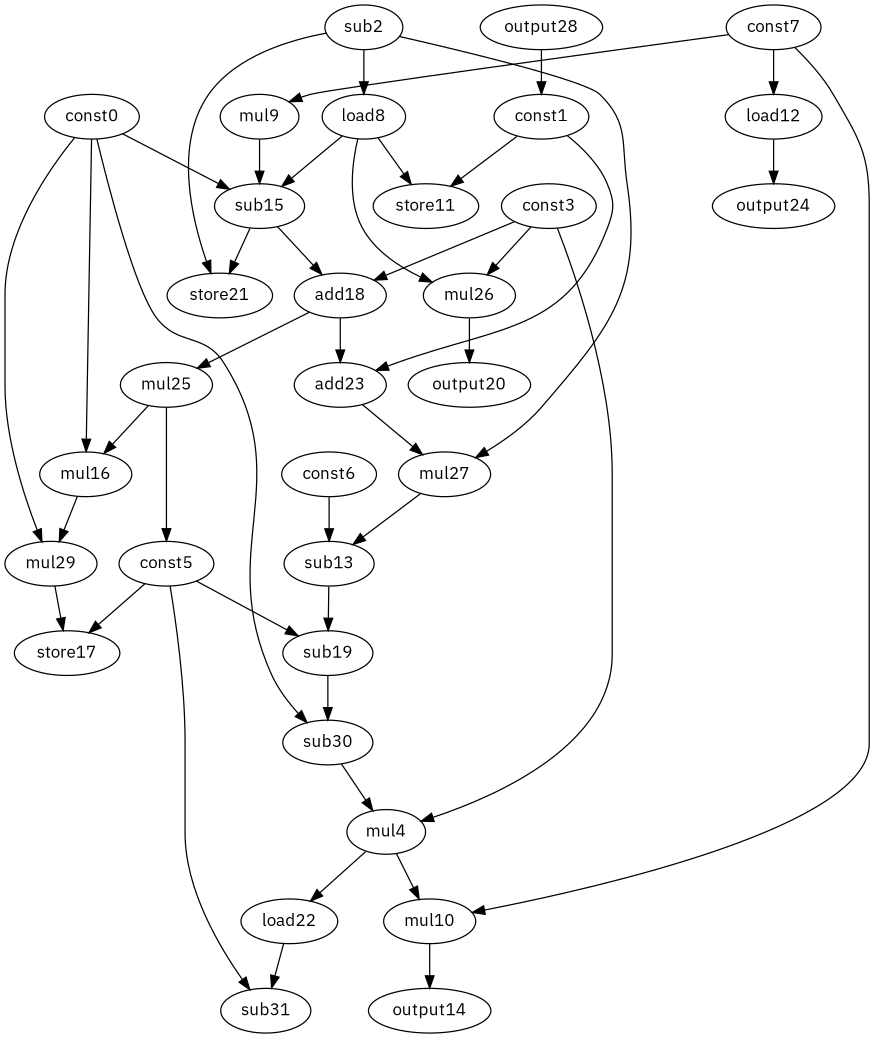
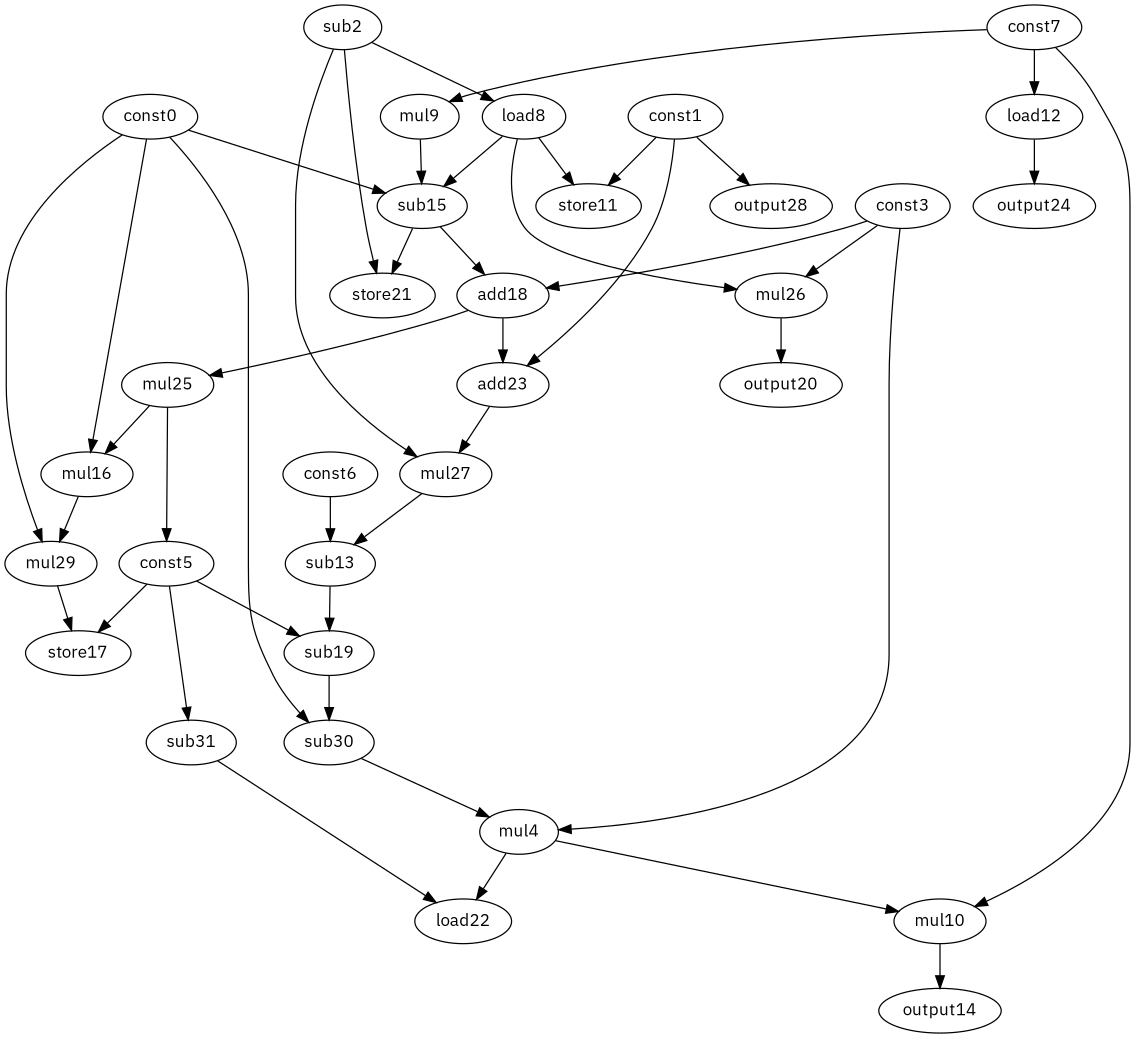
edge "output28" -> "const1": reversed
edge "load22" -> "sub31": reversed
